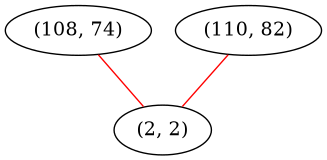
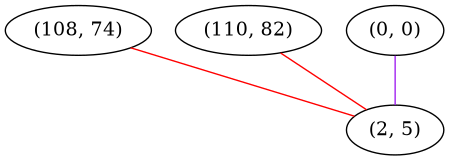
node "(0, 0)": added
node "(2, 2)": label "(2, 2)" -> "(2, 5)"
